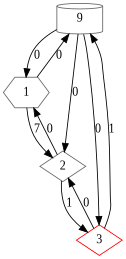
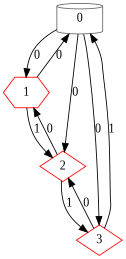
node "9": label "9" -> "0"
node "1": color gray40 -> red
edge "1" -> "2": label "7" -> "1"
node "2": color gray40 -> red
